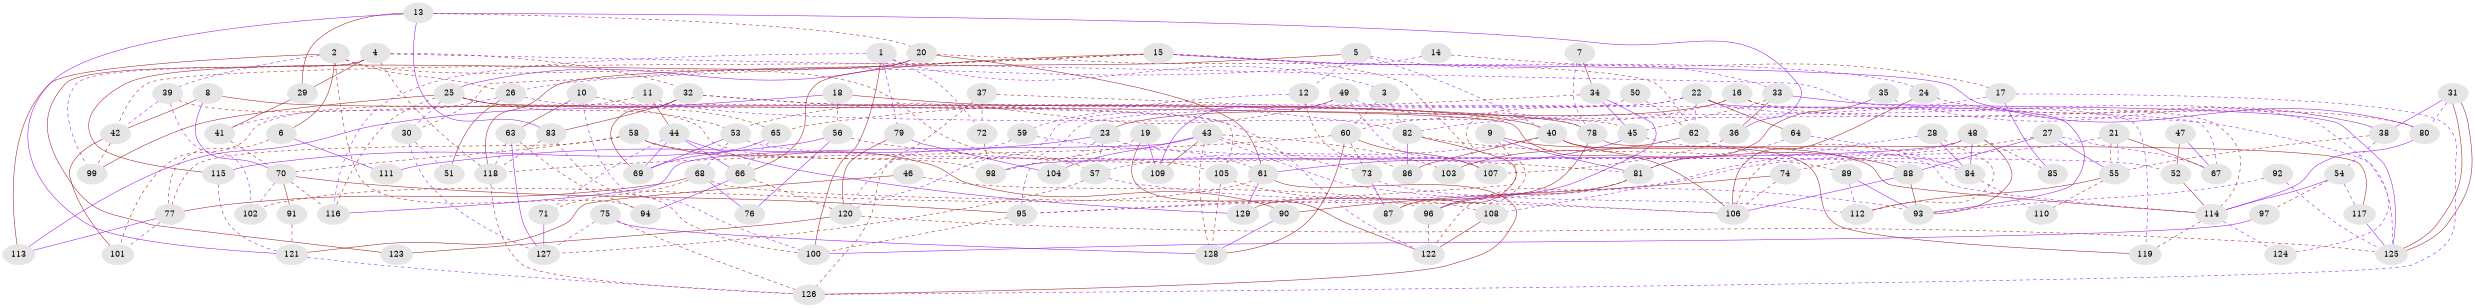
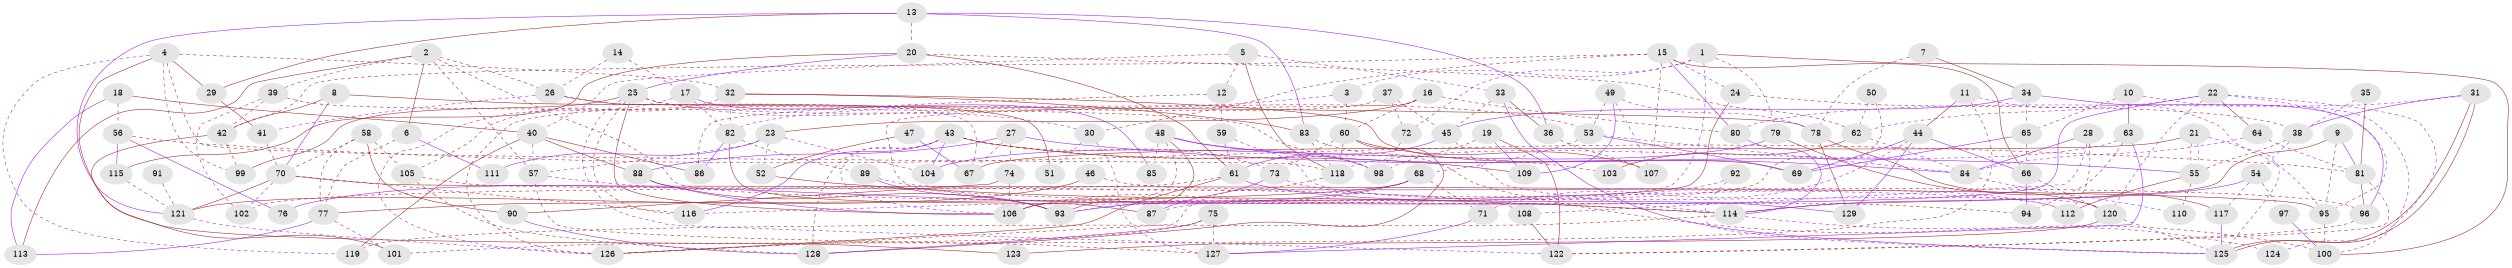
edge "70" -- "91": now "70" -- "121"
